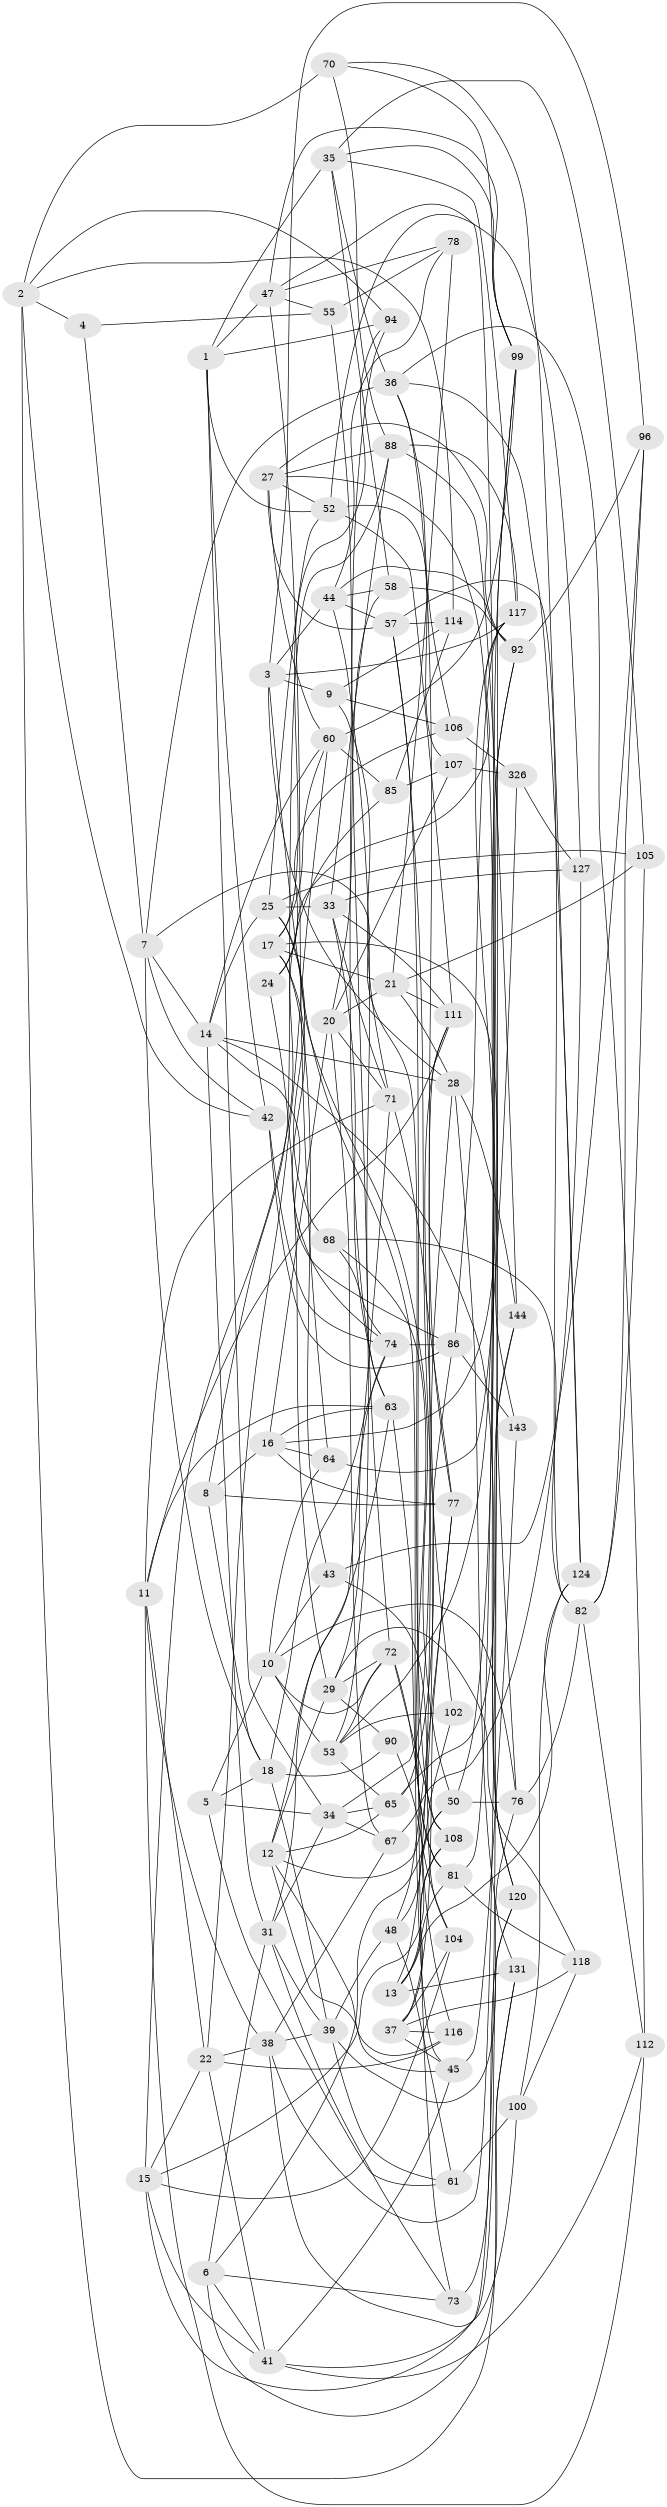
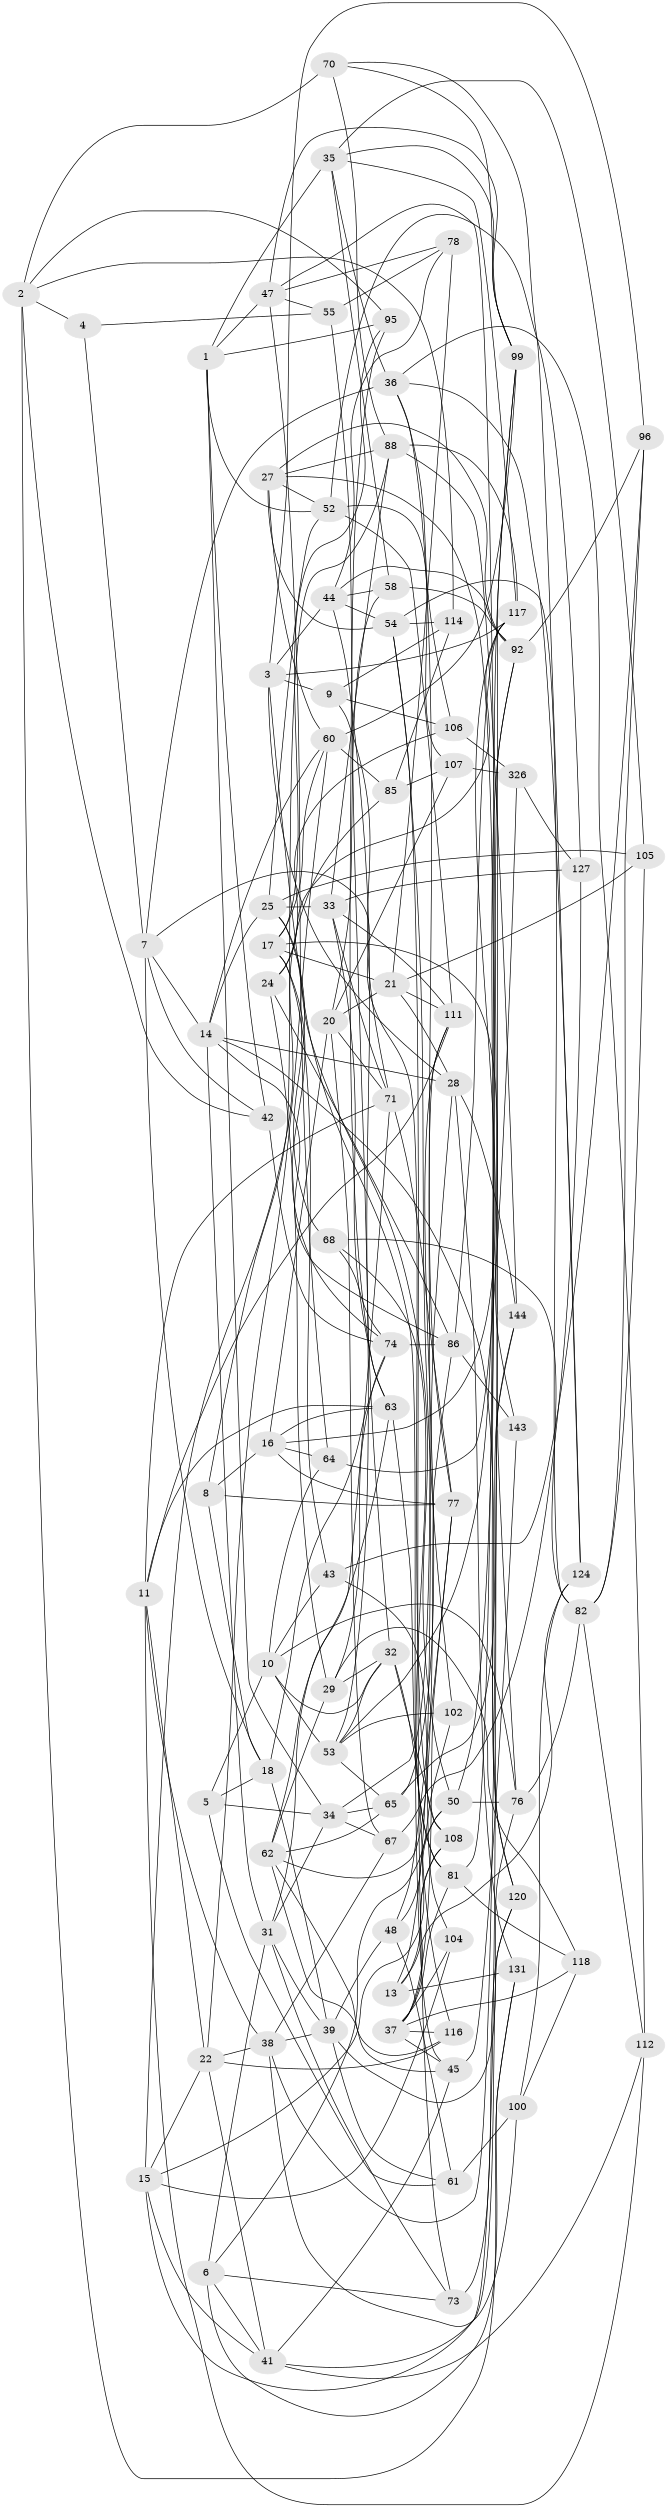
node "94": label "94" -> "95"
node "57": label "57" -> "54"
edge "42" -- "86": now "24" -- "86"
node "72": label "72" -> "32"
node "90": removed
node "12": label "12" -> "62"
edge "81" -- "13": now "81" -- "37"
